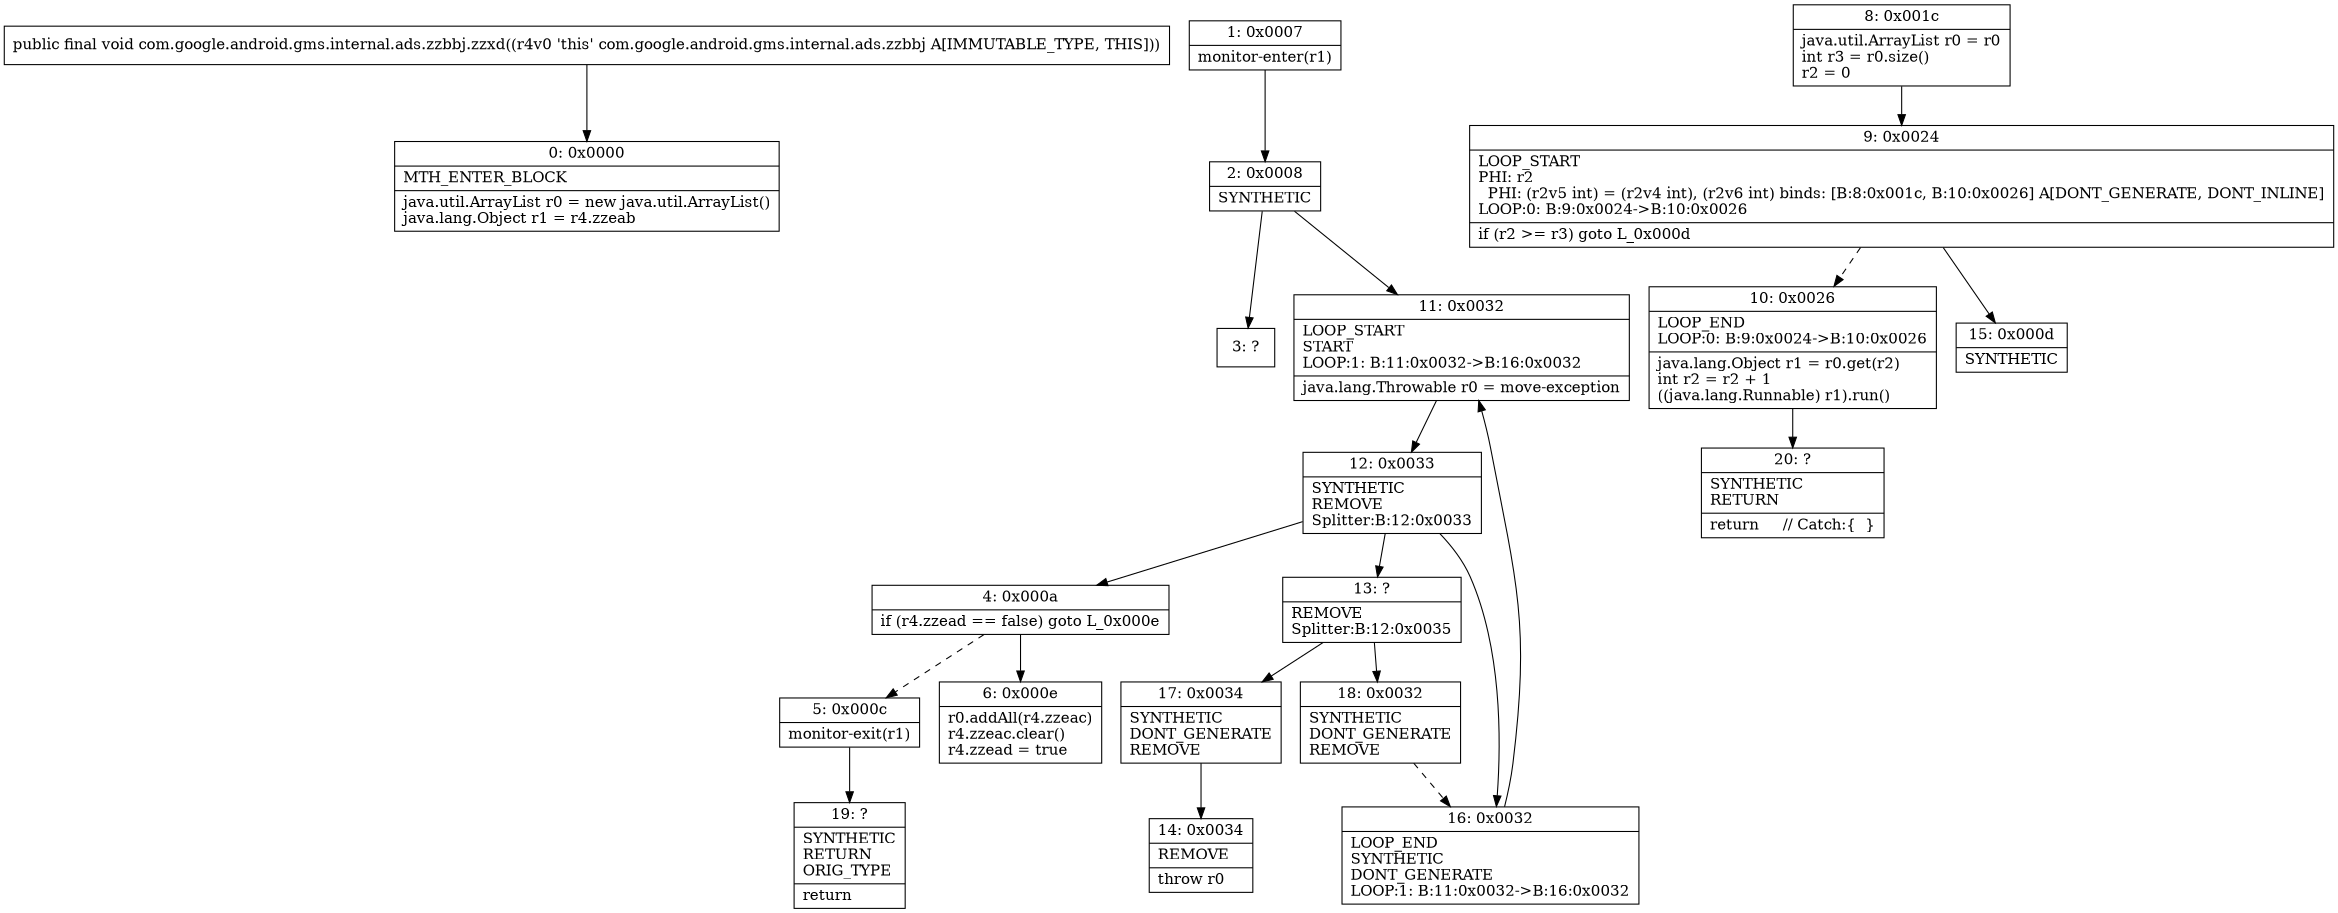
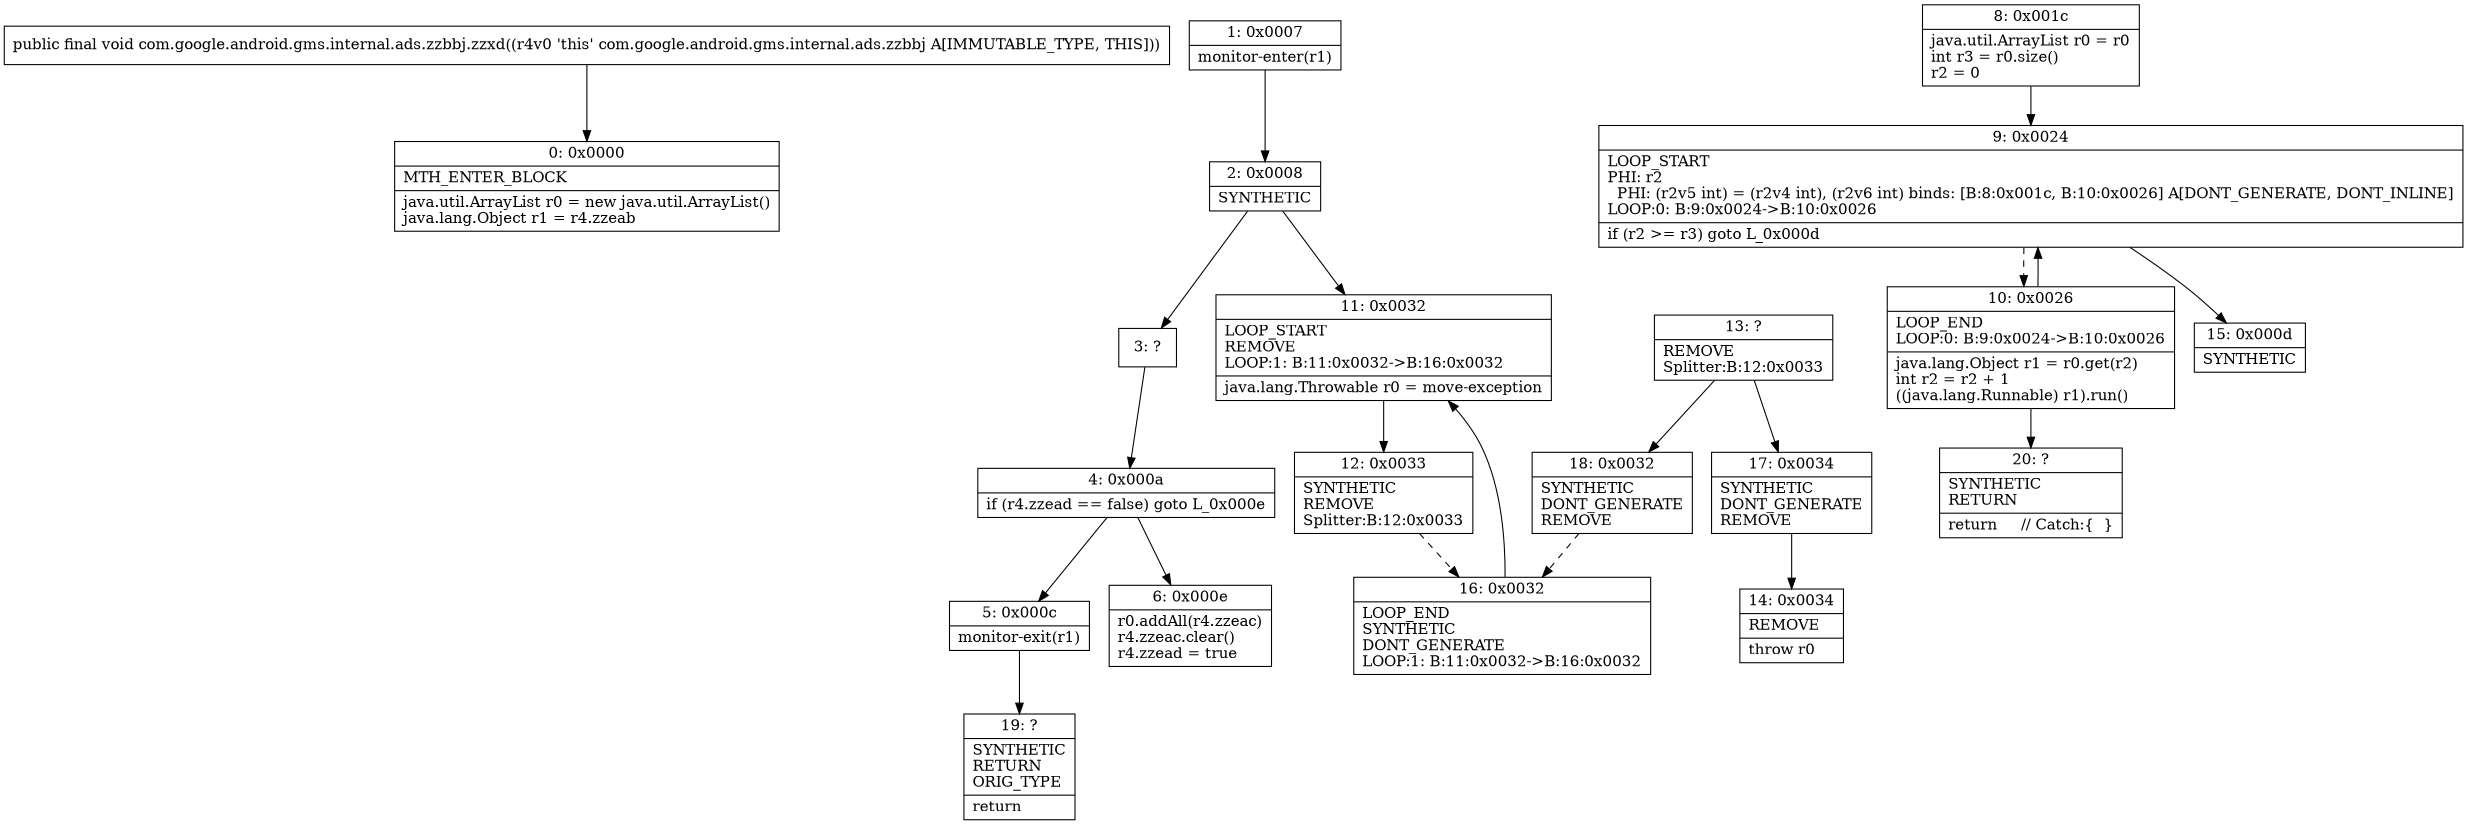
edge "10: 0x0026" -> "9: 0x0024": added
node "11: 0x0032": text "START" -> "REMOVE"
edge "12: 0x0033" -> "13: ?": removed
edge "12: 0x0033" -> "4: 0x000a": now "3: ?" -> "4: 0x000a"
node "13: ?": text "Splitter:B:12:0x0035" -> "Splitter:B:12:0x0033"
edge "12: 0x0033" -> "16: 0x0032": style solid -> dashed
edge "4: 0x000a" -> "5: 0x000c": style dashed -> solid
